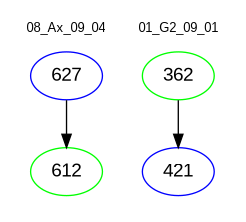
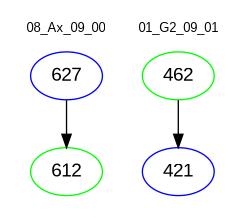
cluster "08_Ax_09_04": label "08_Ax_09_04" -> "08_Ax_09_00"
node "362": label "362" -> "462"
